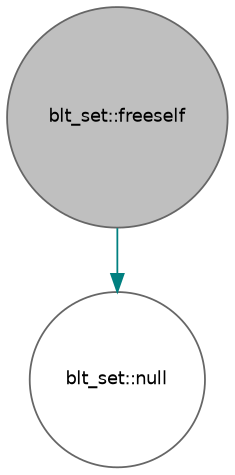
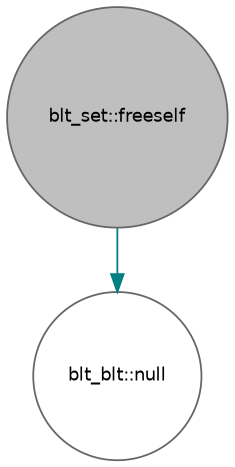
node "blt_set::null": label "blt_set::null" -> "blt_blt::null"
